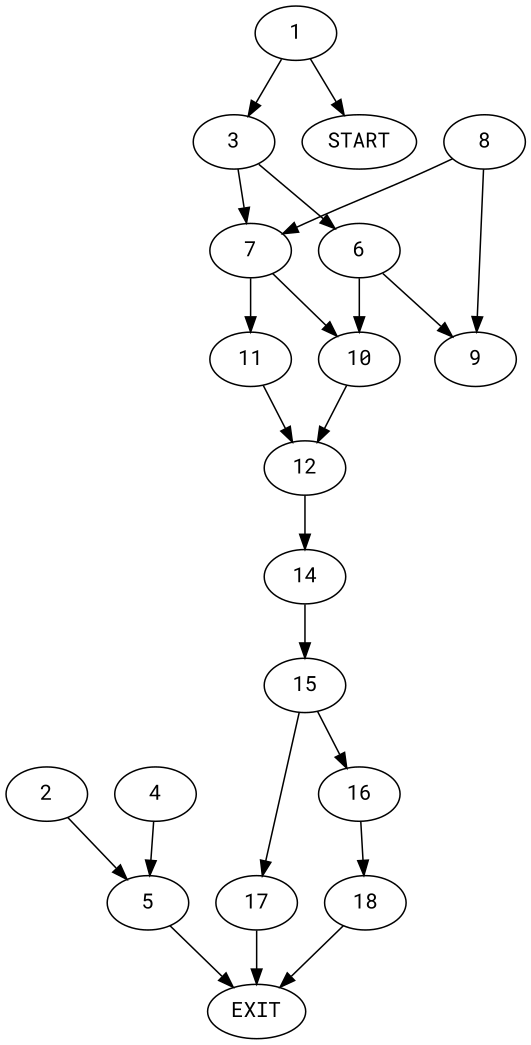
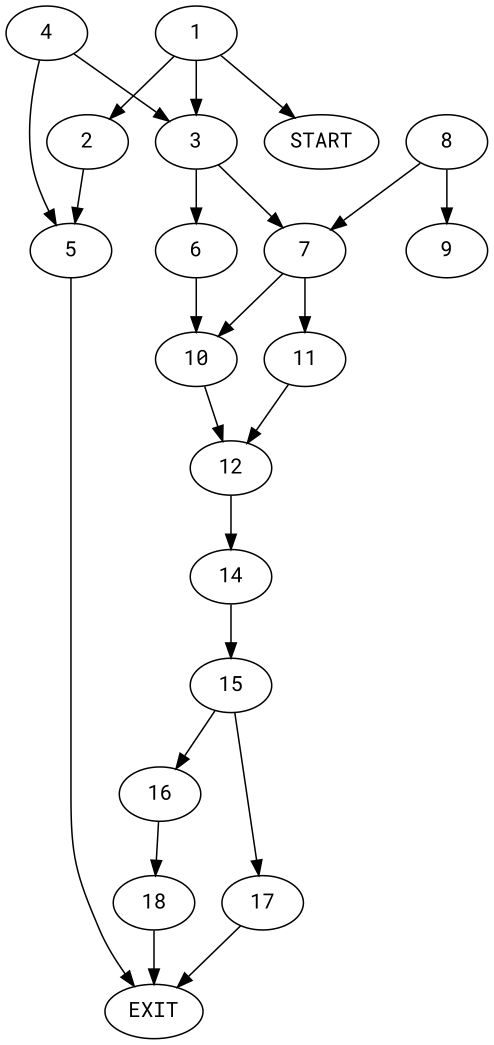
edge "1" -> "2": added
edge "4" -> "3": added
edge "6" -> "9": removed
